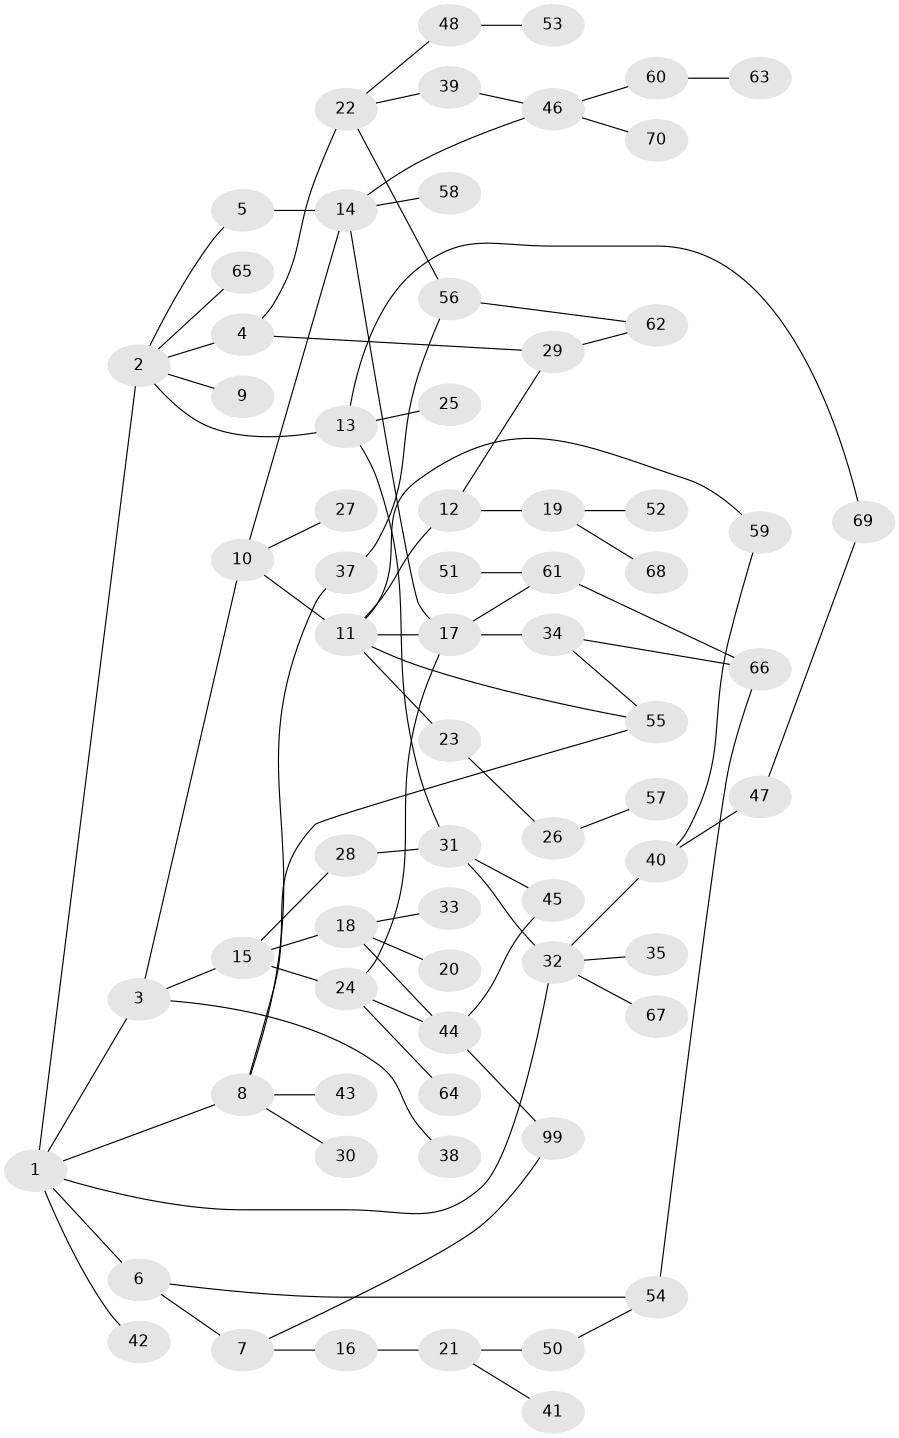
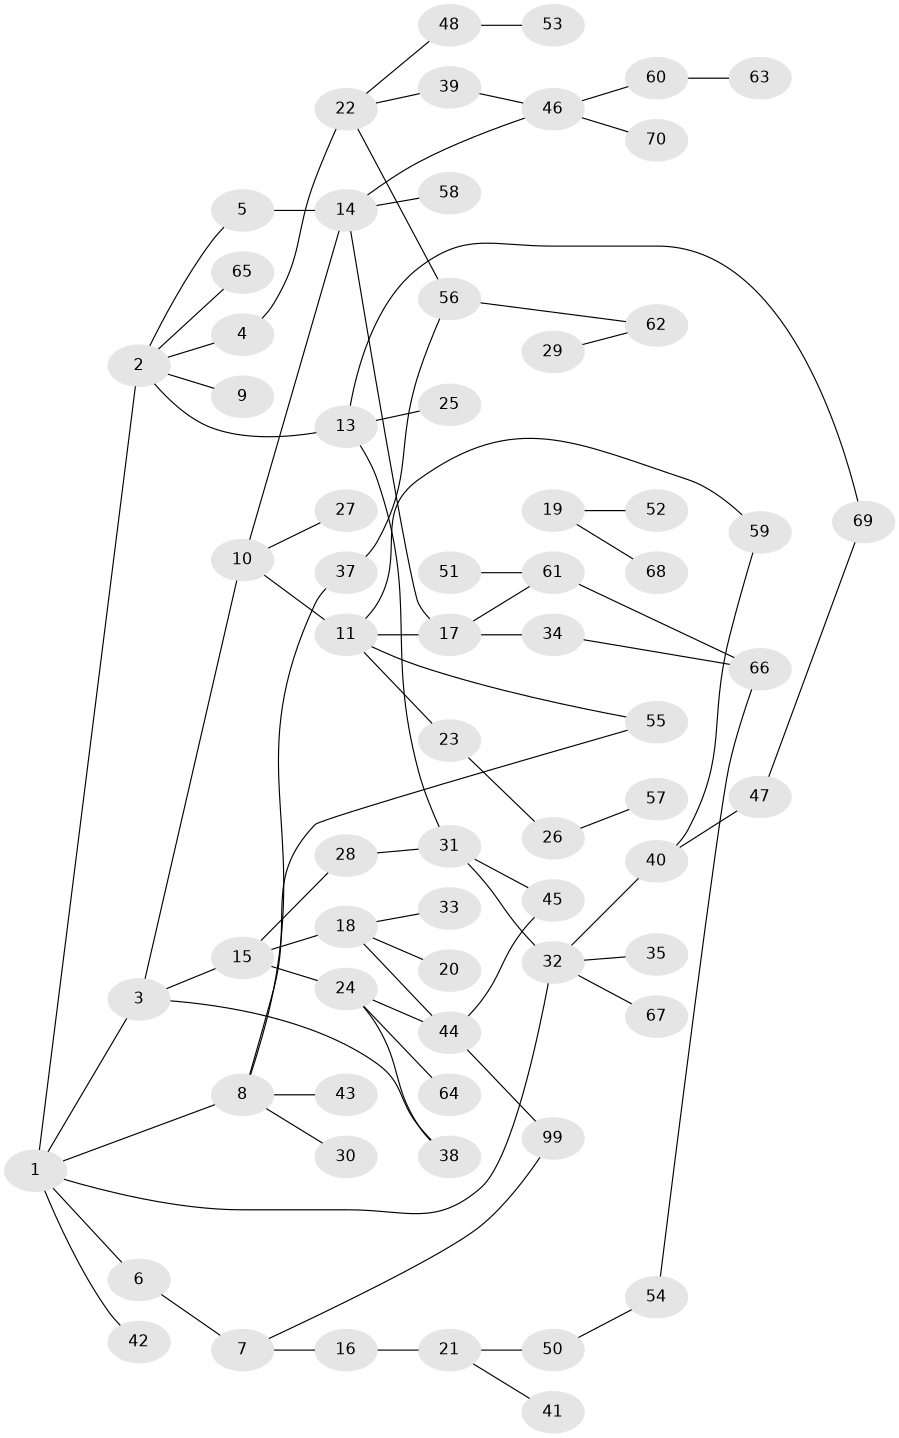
edge "4" -- "29": removed
node "12": removed
edge "34" -- "55": removed
edge "17" -- "24": now "38" -- "24"
edge "6" -- "54": removed
